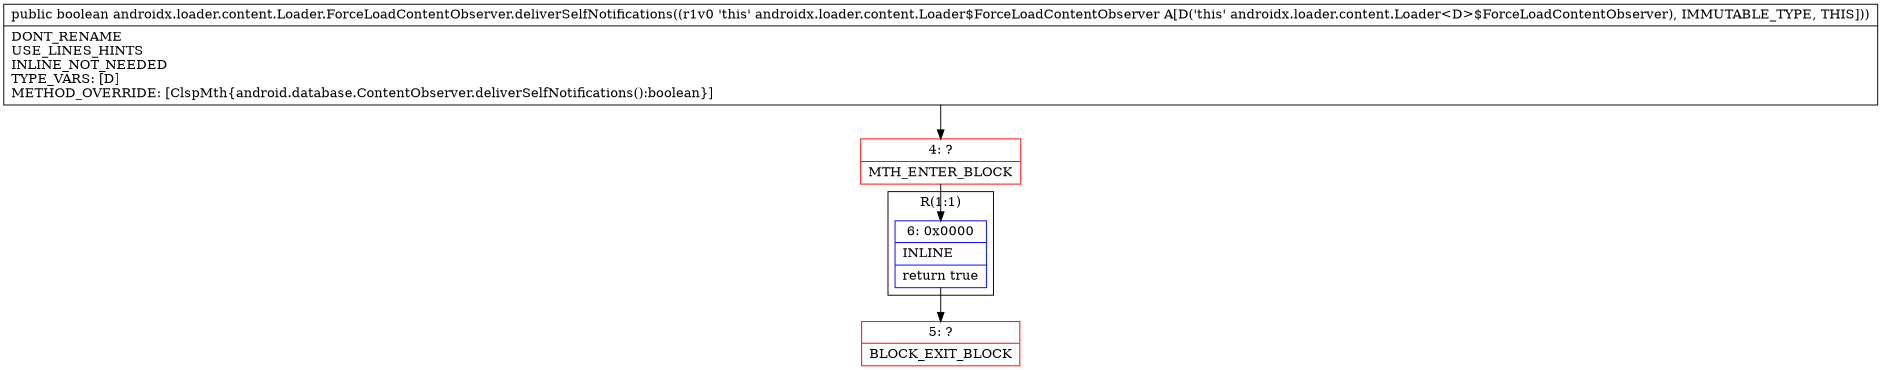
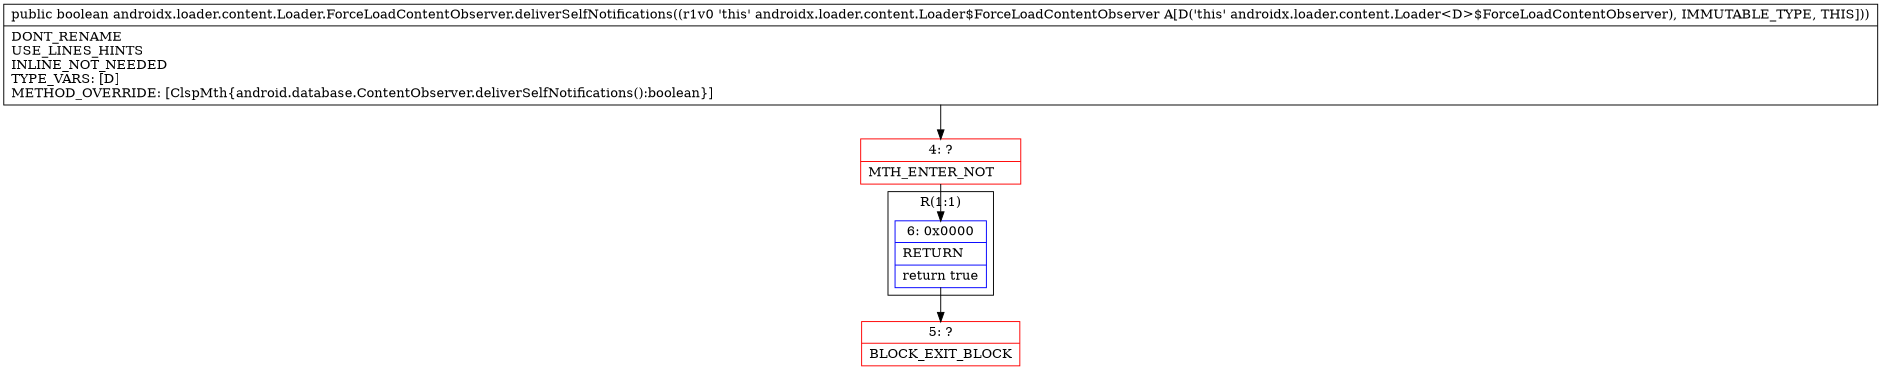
node "4: ?": text "MTH_ENTER_BLOCK" -> "MTH_ENTER_NOT"
node "6: 0x0000": text "INLINE" -> "RETURN"
